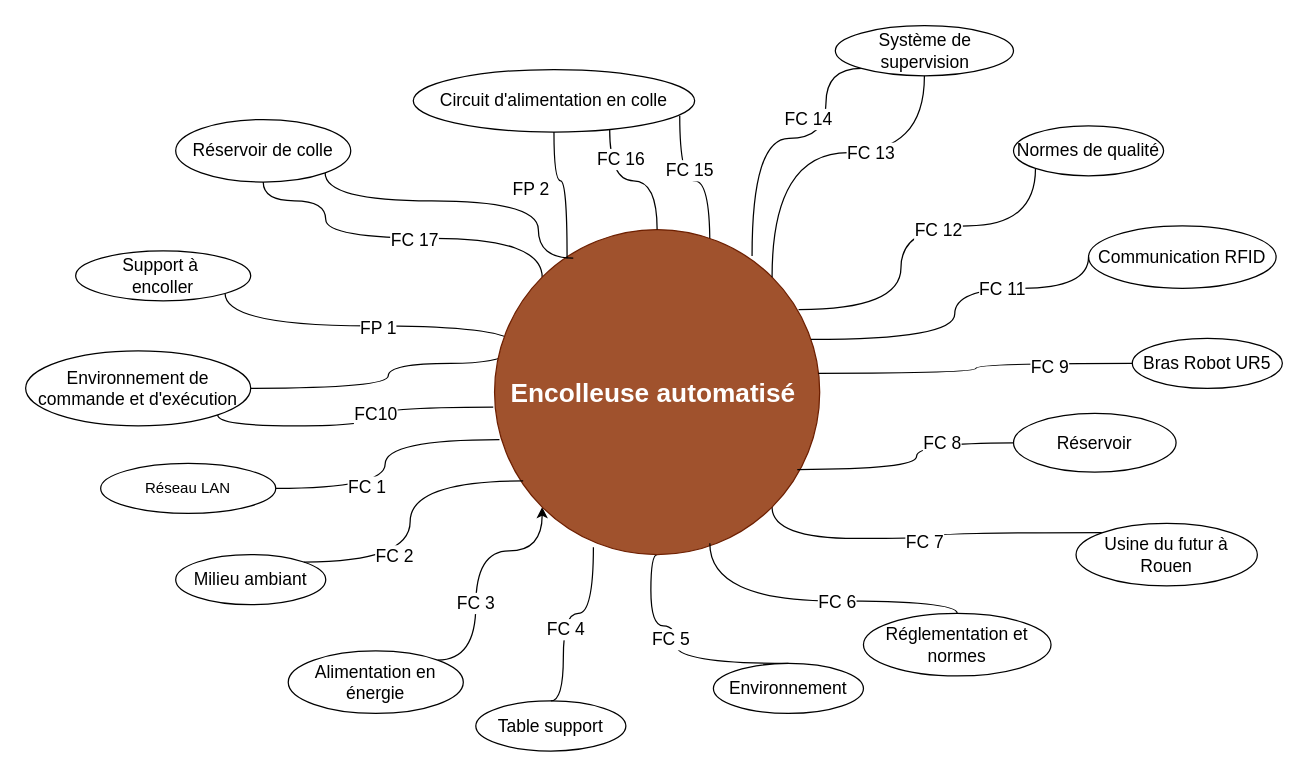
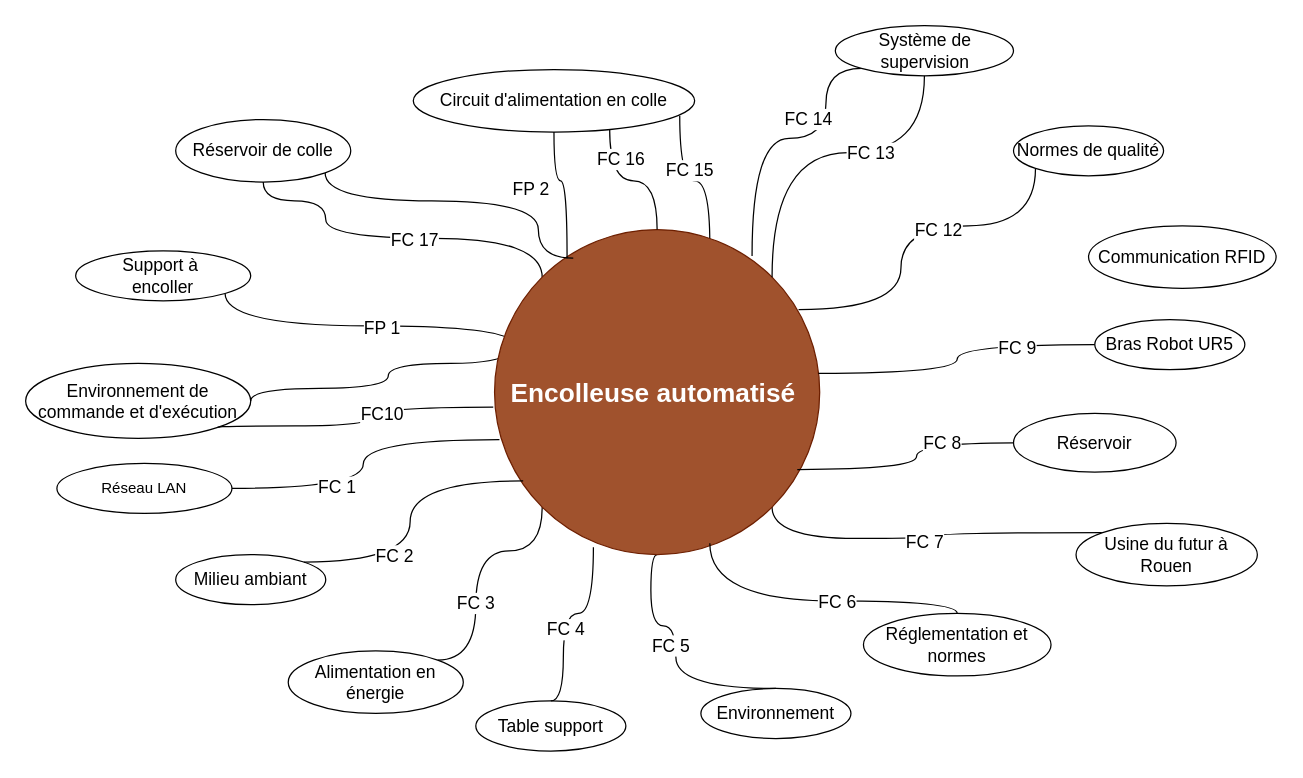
edge "Communication RFID" -- "Encolleuse automatisé": removed, label "FC 11"
node "Bras Robot UR5": moved (1207, 363) -> (1169, 344)
node "Environnement de commande et d'exécution": moved (138, 388) -> (138, 401)
node "Réseau LAN": moved (188, 488) -> (144, 488)
edge "Alimentation en énergie" -> "Encolleuse automatisé": arrowhead classic -> none
node "Environnement": moved (788, 688) -> (776, 713)
